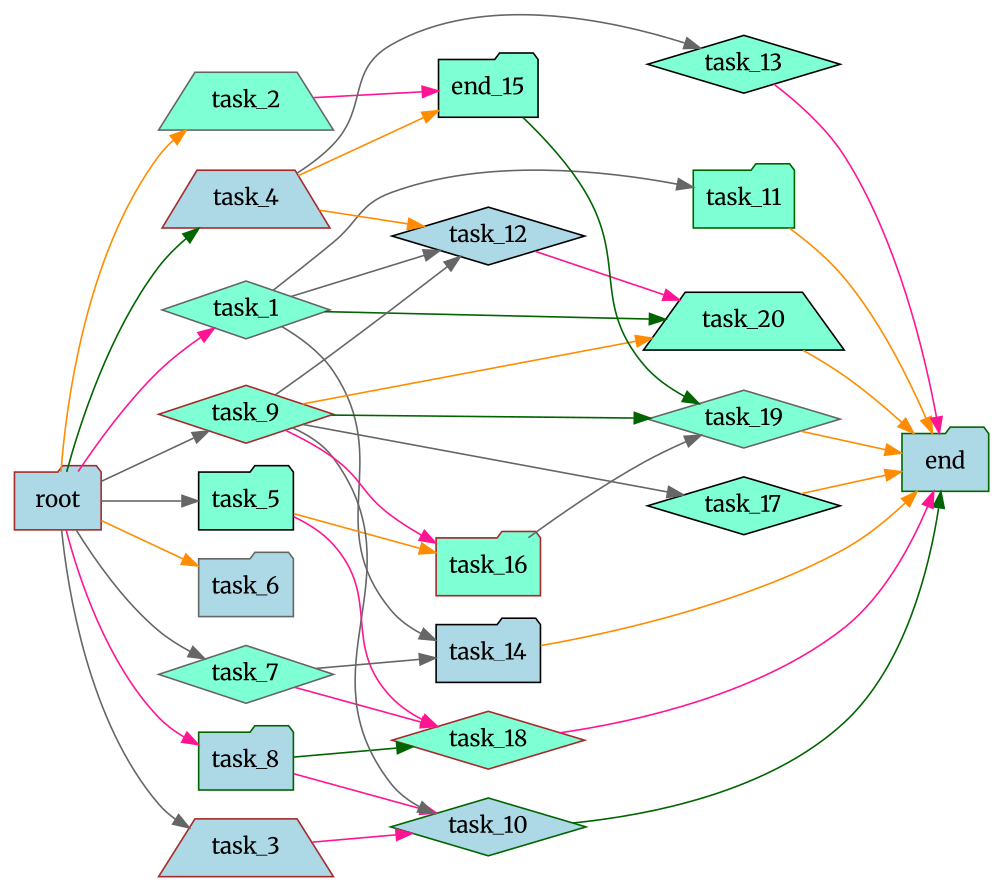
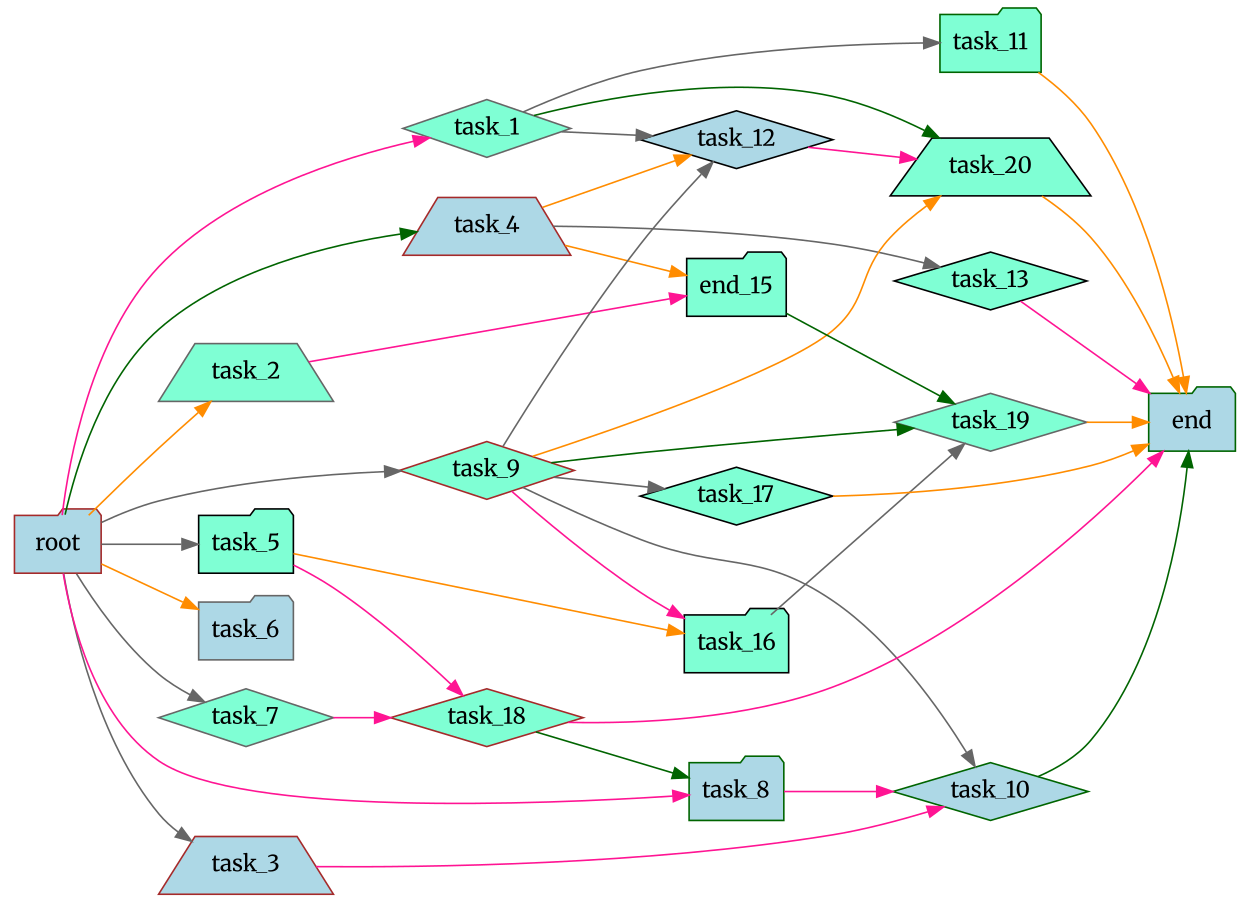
node "task_16": color brown -> black
node "task_14": removed
edge "task_8" -> "task_18": reversed
